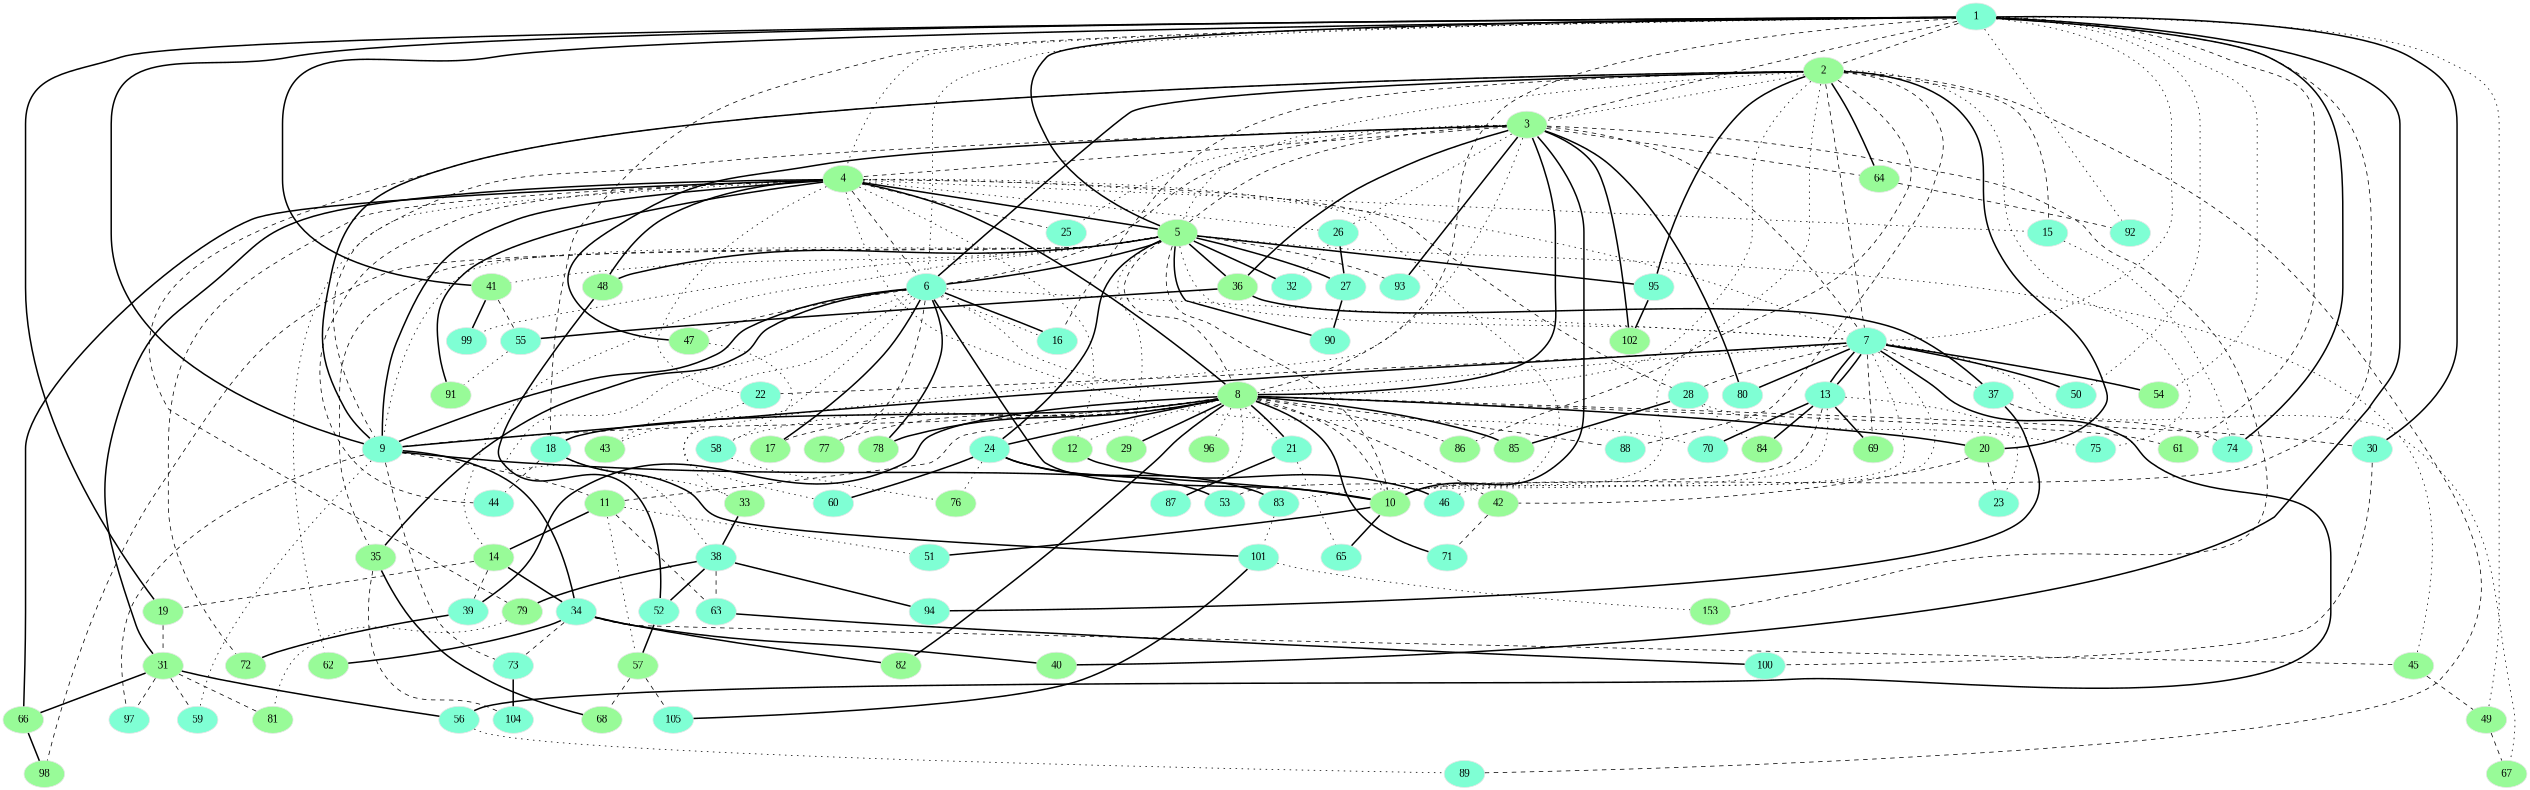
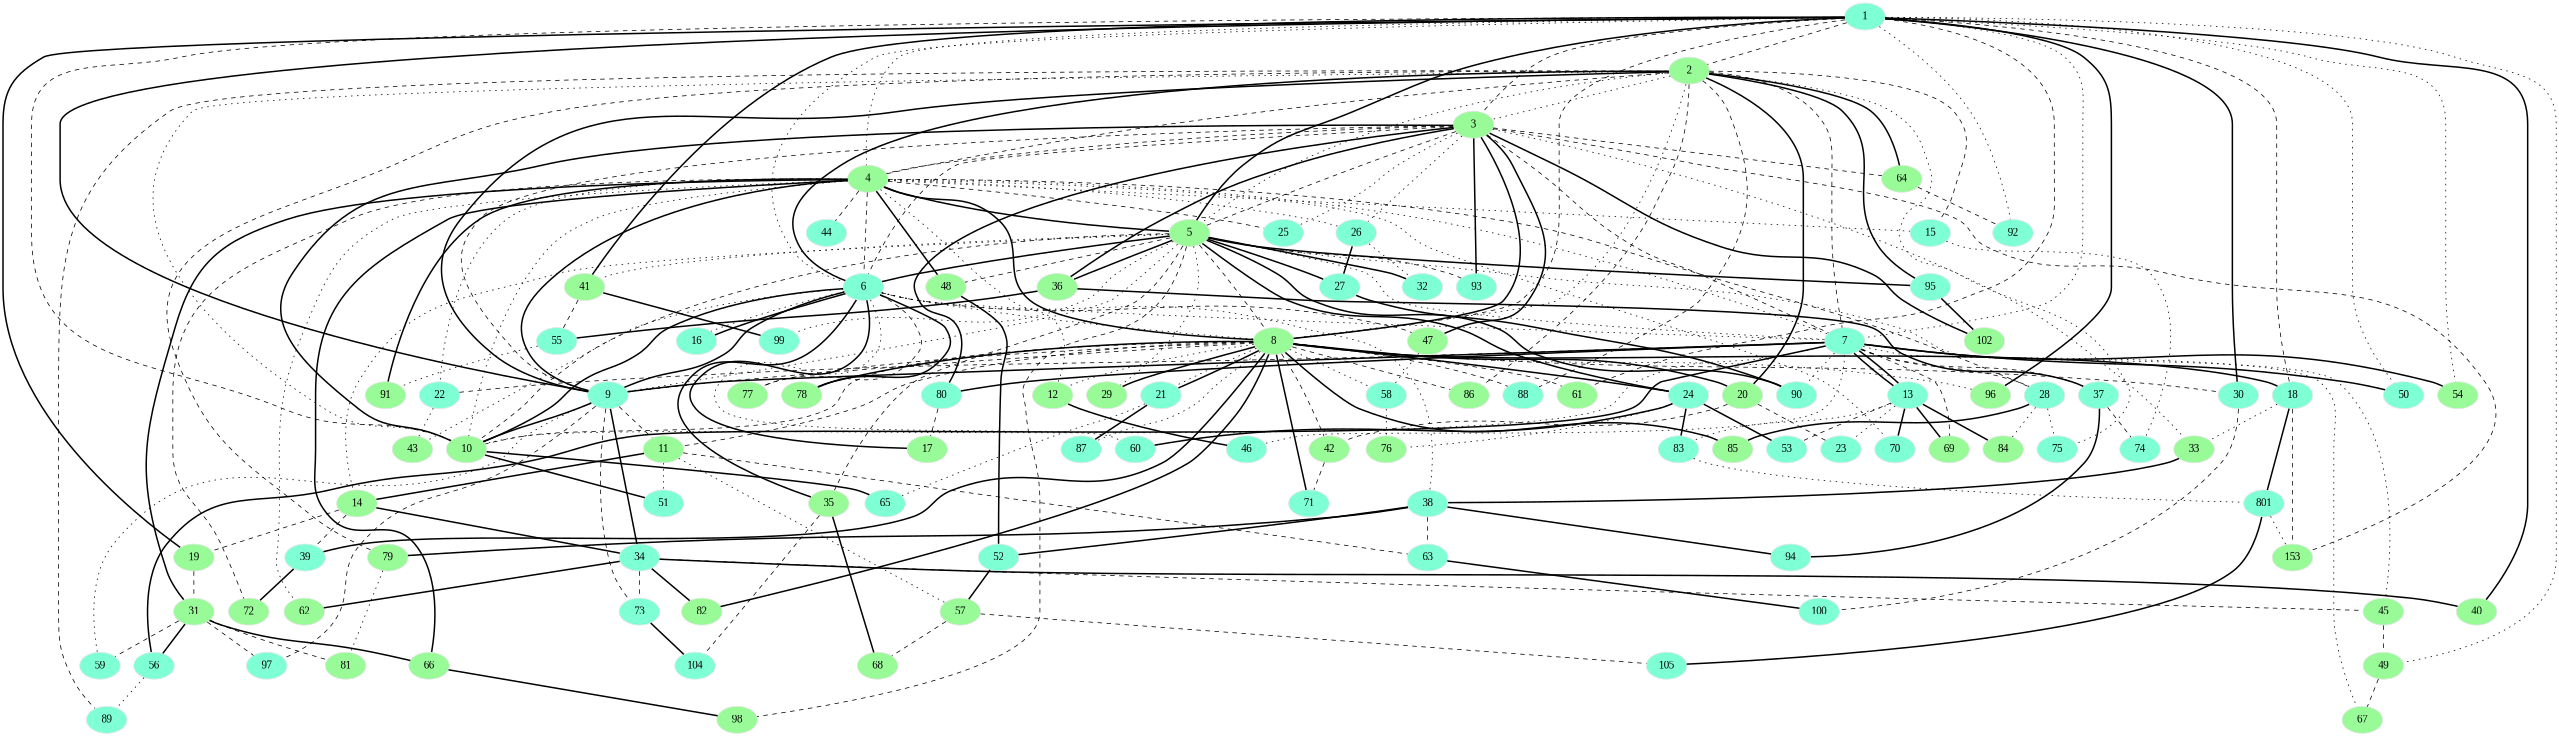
edge "2" -- "16": now "2" -- "4"
edge "1" -- "74": now "1" -- "96"
edge "5" -- "48": style bold -> dashed
edge "7" -- "8": now "7" -- "90"
edge "8" -- "17": now "80" -- "17"
edge "18" -- "44": now "18" -- "153"
node "101": label "101" -> "801"
